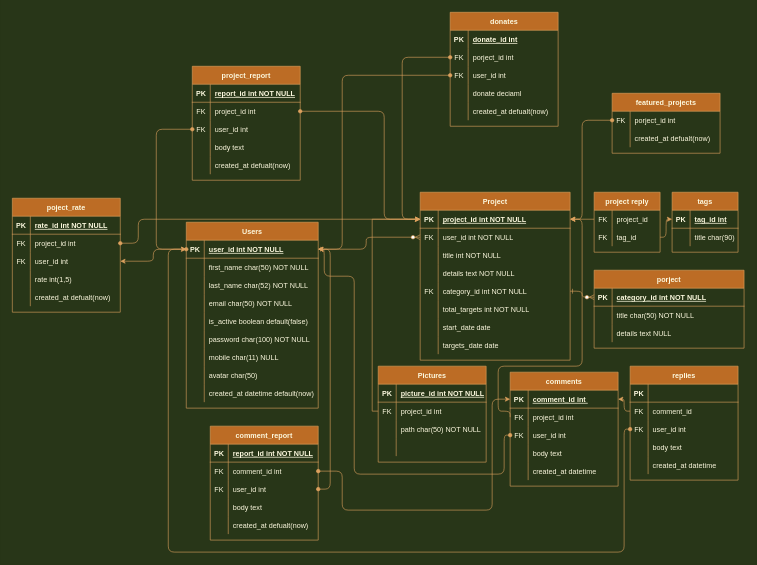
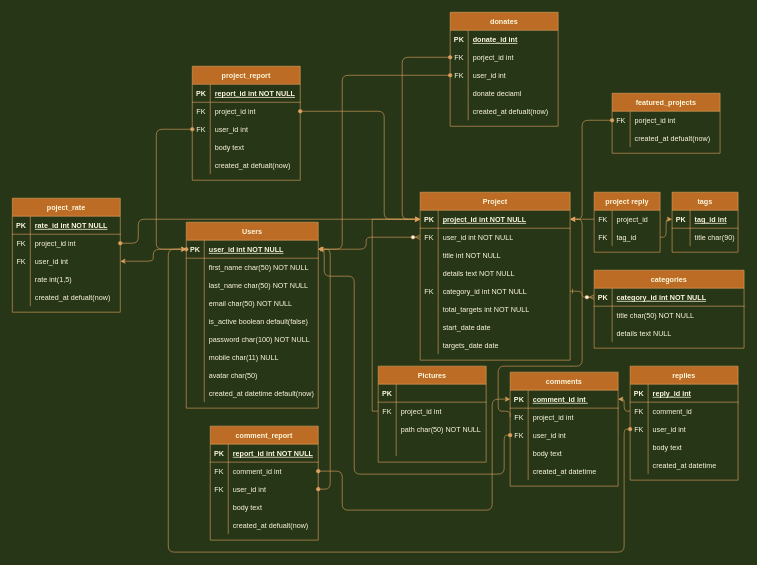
node "porject": label "porject" -> "categories"
node "last_name char(52) NOT NULL": label "last_name char(52) NOT NULL" -> "last_name char(50) NOT NULL"
node "picture_id int NOT NULL": removed
node "reply_id int": added
